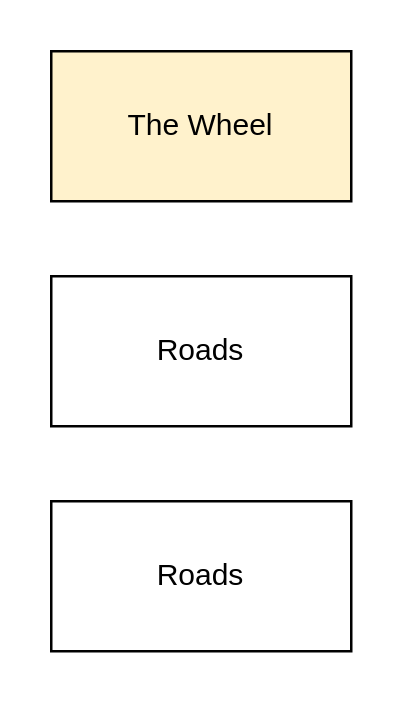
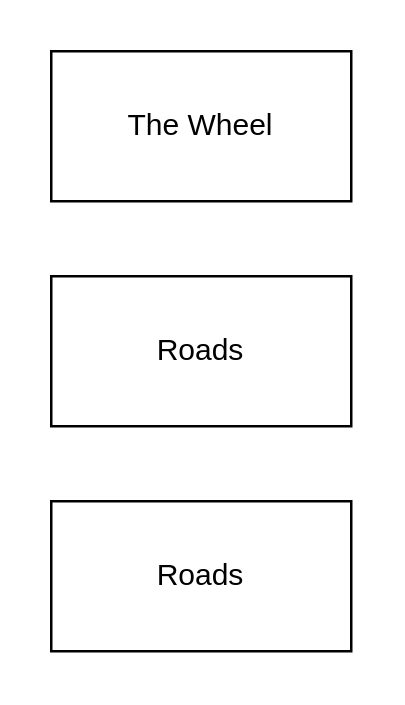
node "The Wheel": fillcolor #fff2cc -> #ffffff
